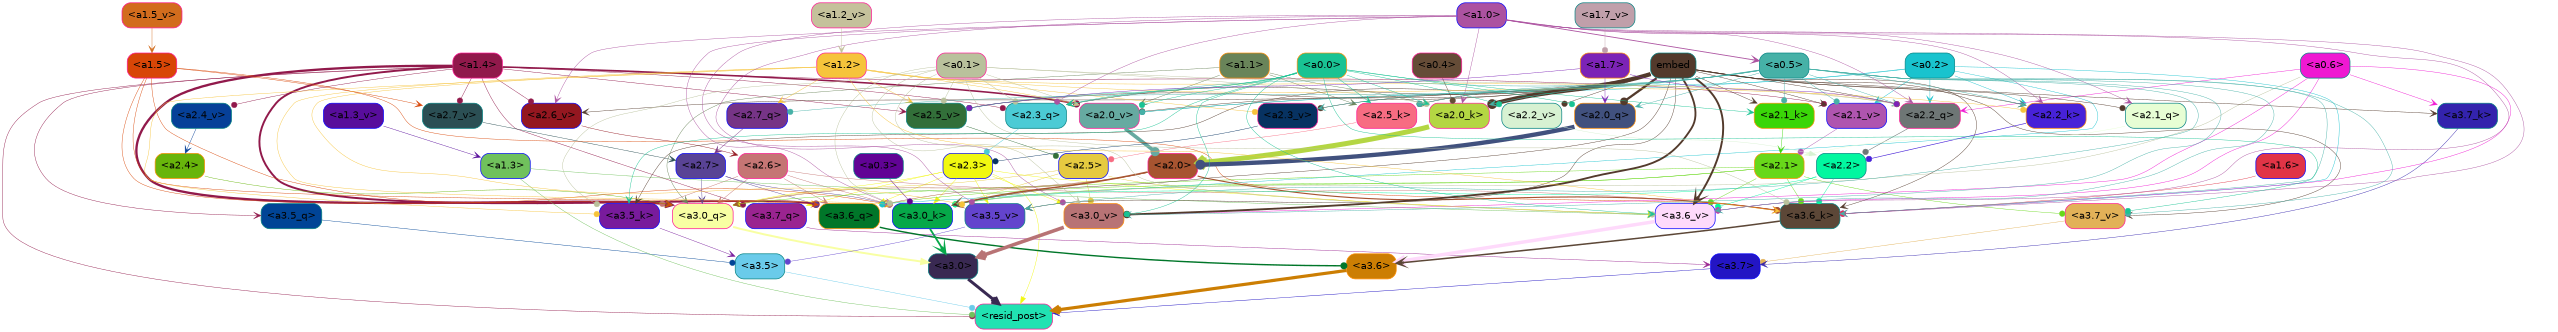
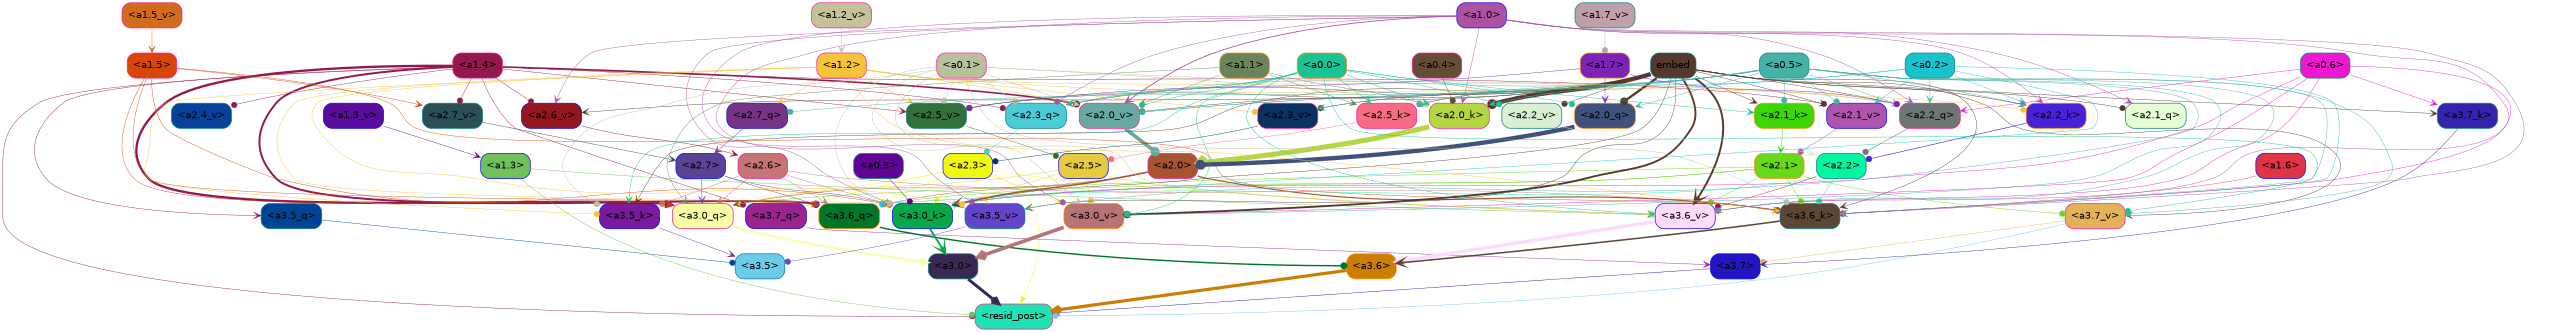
edge "<a1.0>" -> "<a0.5>": now "<a1.0>" -> "<a2.0_v>"
node "<a2.4>": removed
edge "<a0.6>" -> "<a3.0_k>": color #b9c19c -> #ef18d2
edge "<a2.2>" -> "<a3.6_v>": color #02f7a0 -> #91194b
edge "<a3.5>" -> "<resid_post>": now "<a3.7_v>" -> "<resid_post>"
